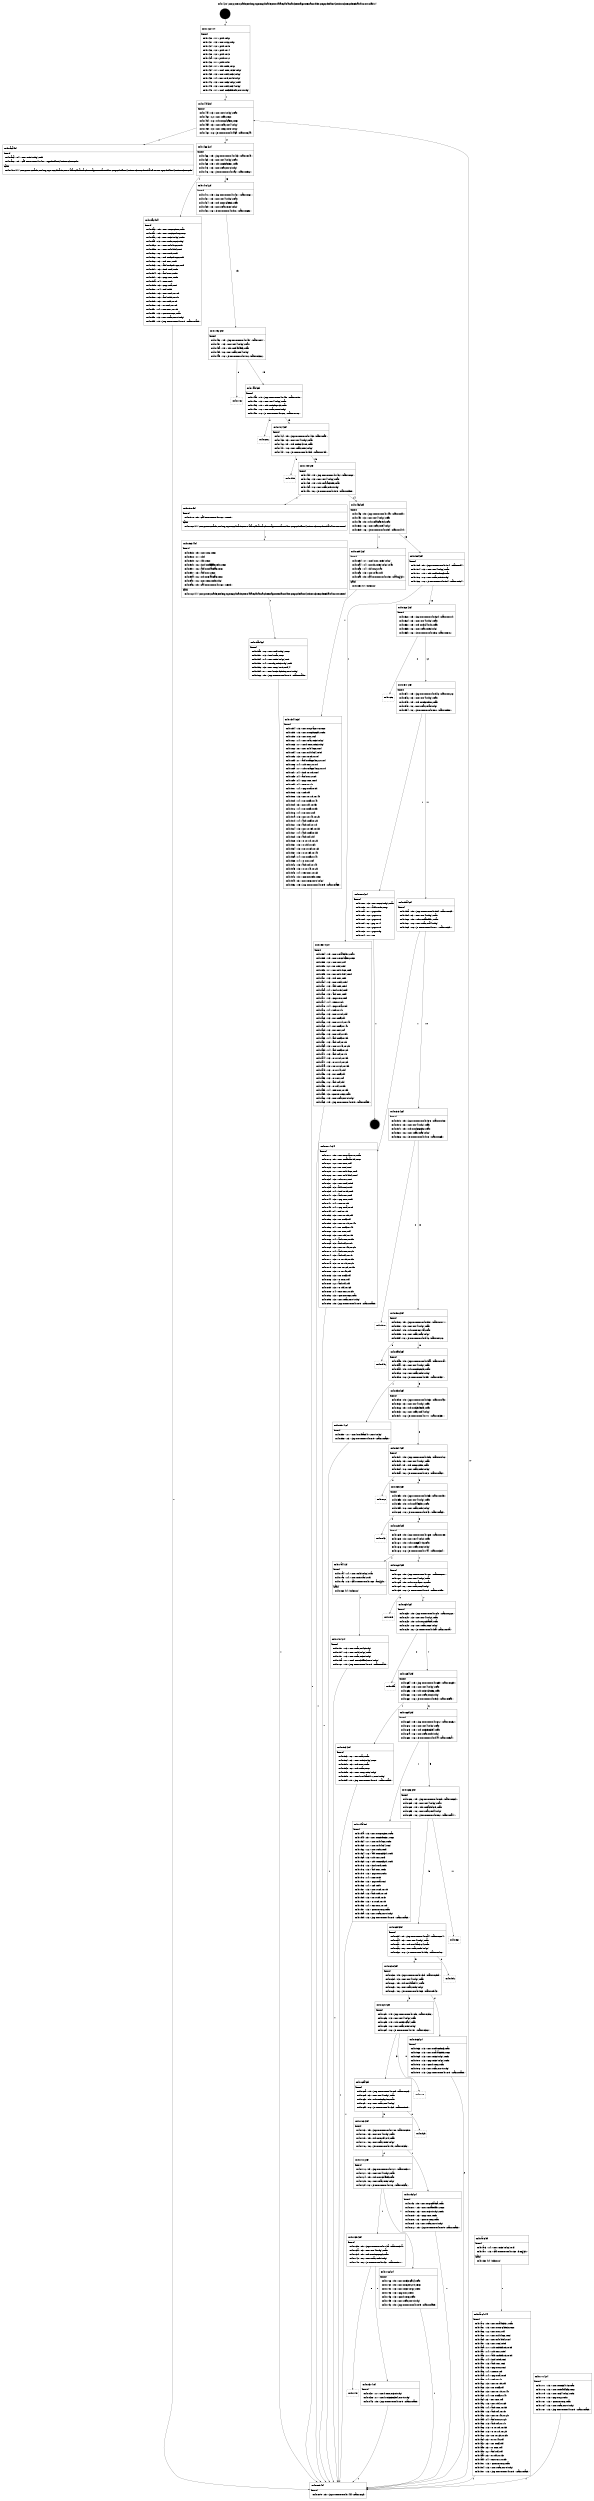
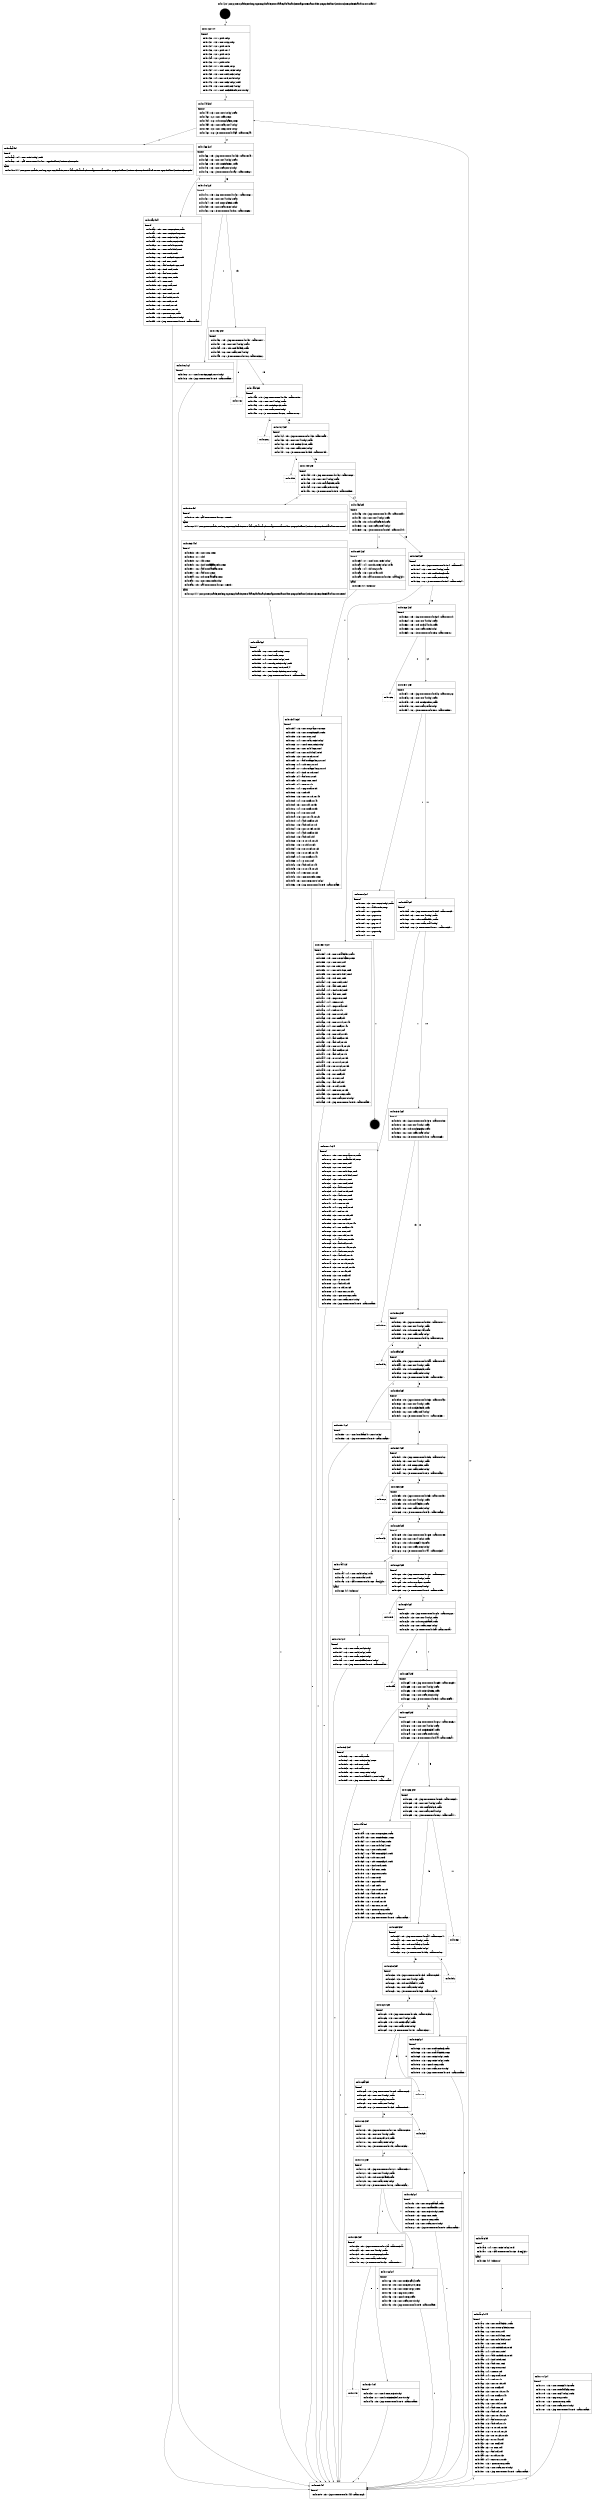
node "0x401b0c [12]": added
edge "0x401573 [25]" -> "0x401b18": label " 0" -> " 15"
